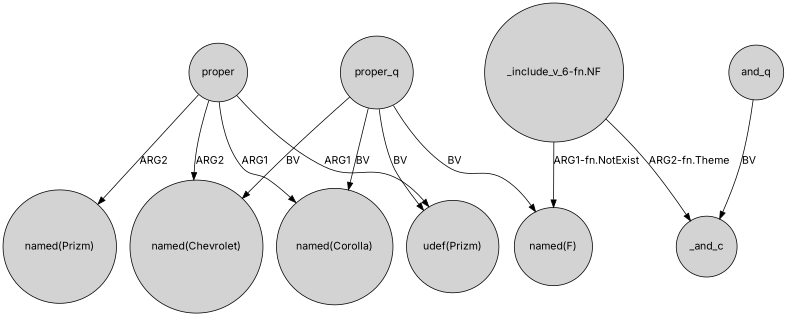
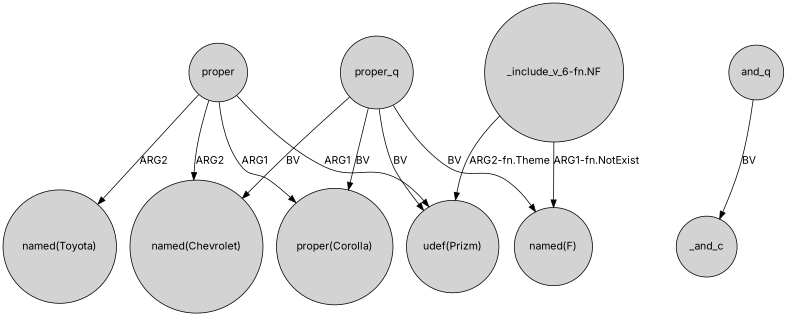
edge "_include_v_6-fn.NF" -> "_and_c": now "_include_v_6-fn.NF" -> "udef(Prizm)"
node "named(Prizm)": label "named(Prizm)" -> "named(Toyota)"
node "named(Corolla)": label "named(Corolla)" -> "proper(Corolla)"
